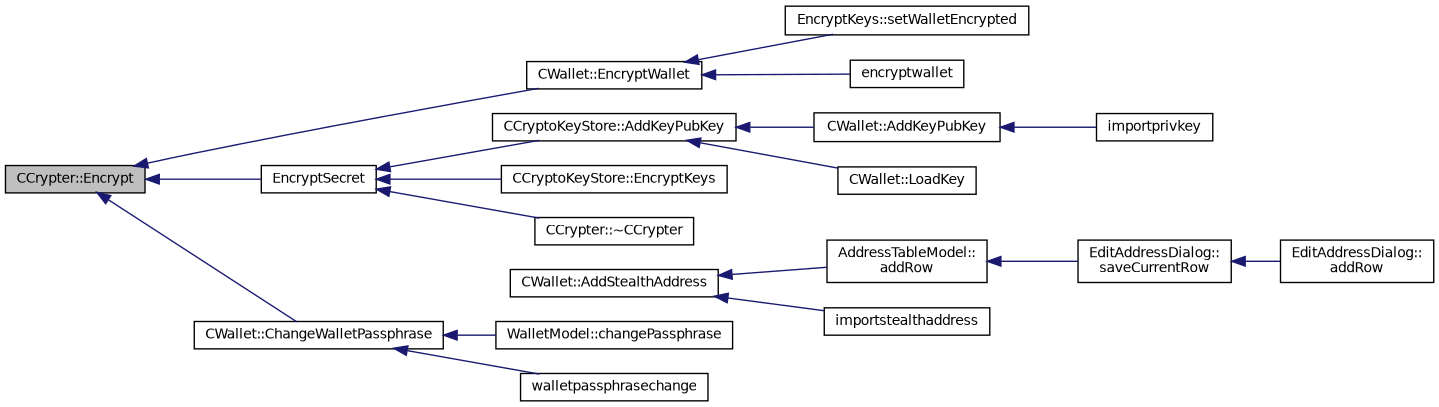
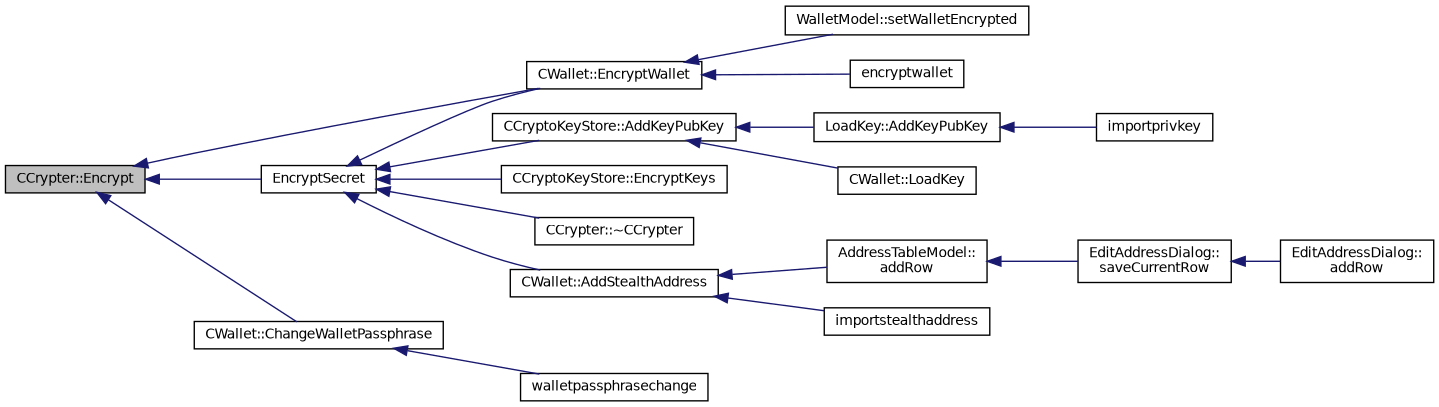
node "EncryptKeys::setWalletEncrypted": label "EncryptKeys::setWalletEncrypted" -> "WalletModel::setWalletEncrypted"
edge "CWallet::EncryptWallet" -> "EncryptSecret": added
node "CWallet::AddKeyPubKey": label "CWallet::AddKeyPubKey" -> "LoadKey::AddKeyPubKey"
edge "CWallet::AddStealthAddress" -> "EncryptSecret": added
node "WalletModel::changePassphrase": removed
